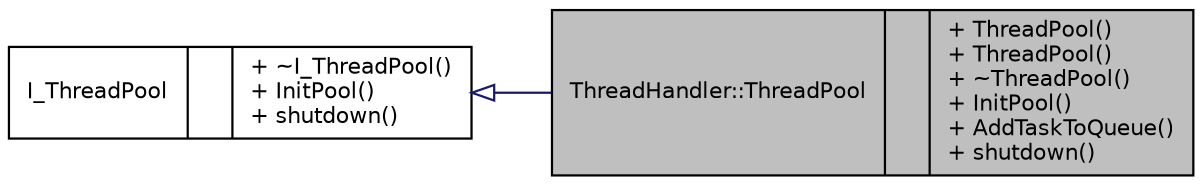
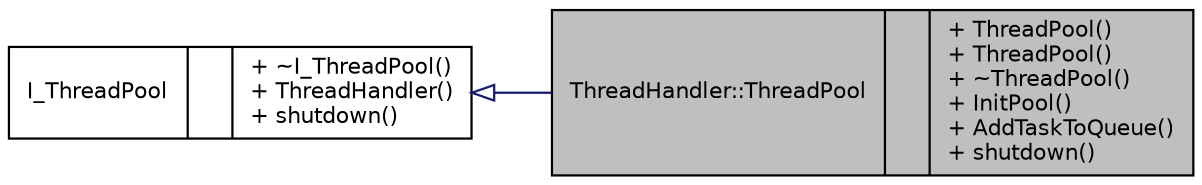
node "I_ThreadPool": text "+ InitPool()" -> "+ ThreadHandler()"
